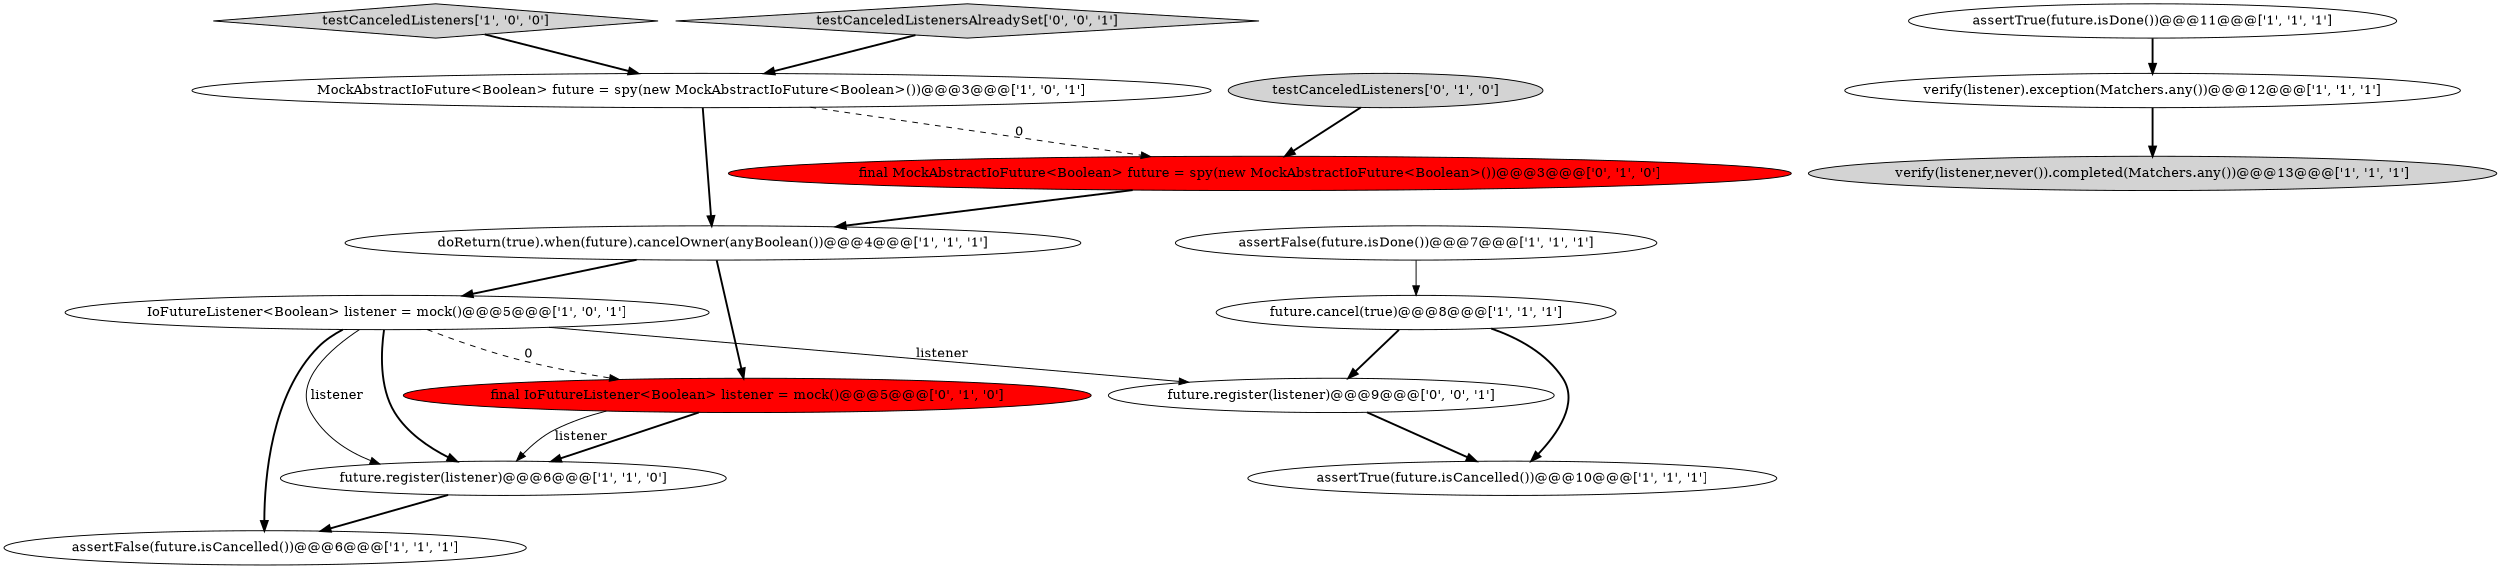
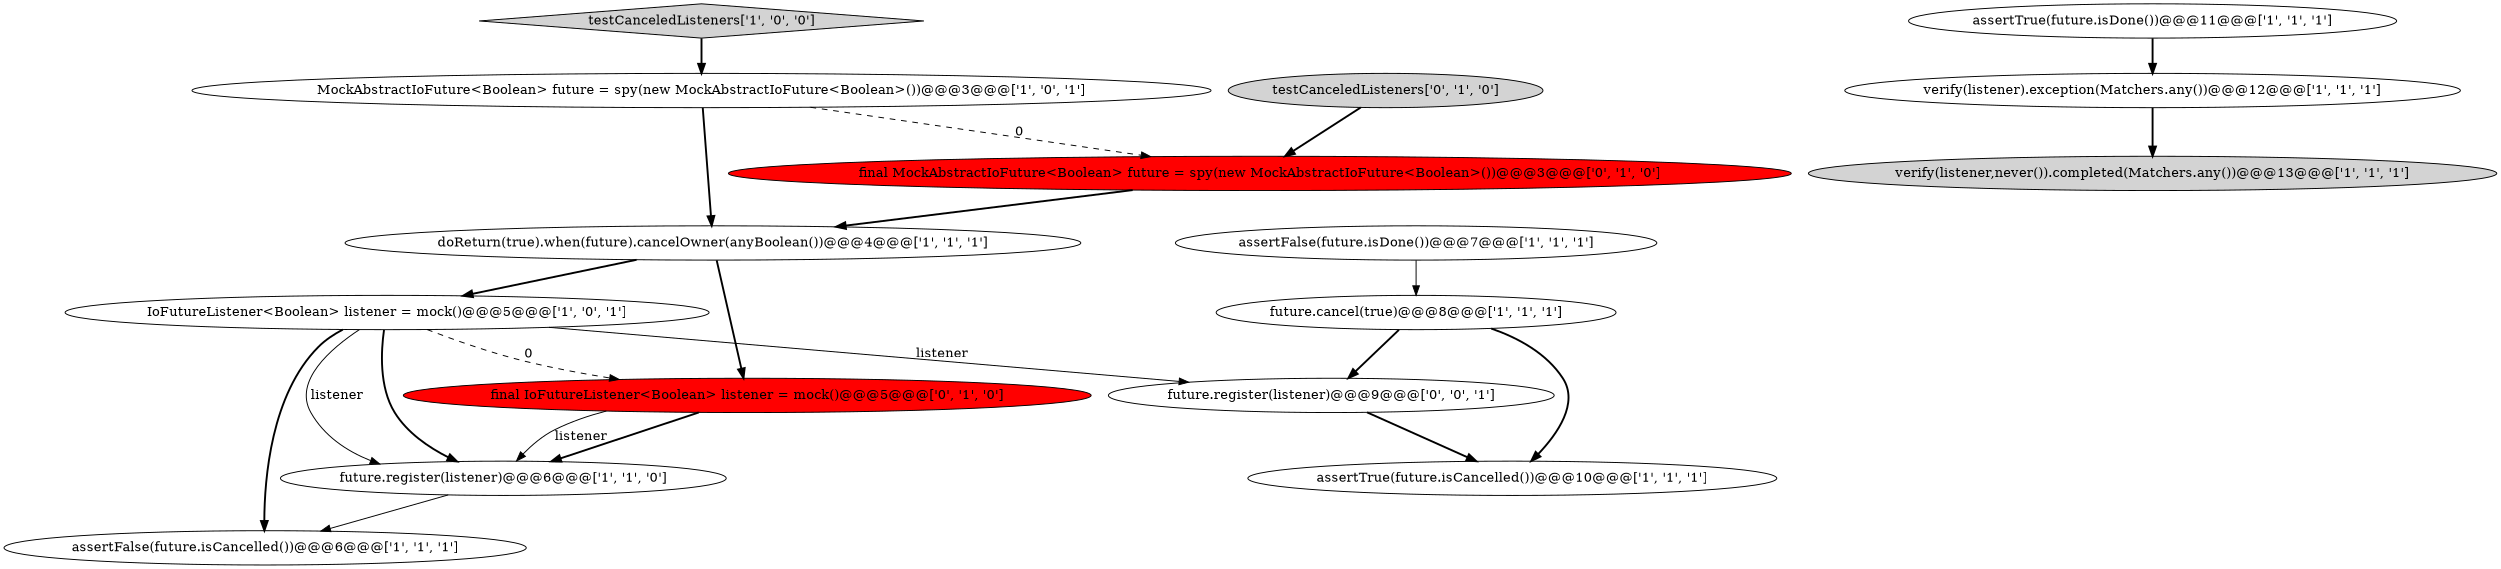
node "testCanceledListenersAlreadySet['0', '0', '1']": removed
edge "future.register(listener)@@@6@@@['1', '1', '0']" -> "assertFalse(future.isCancelled())@@@6@@@['1', '1', '1']": style bold -> solid
